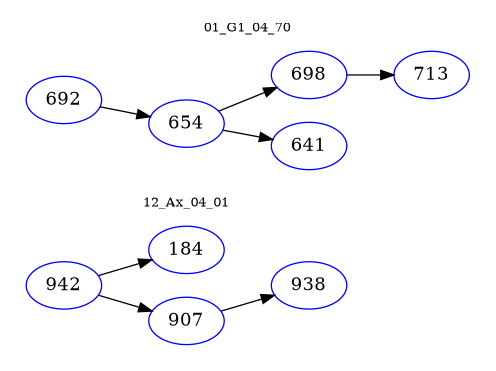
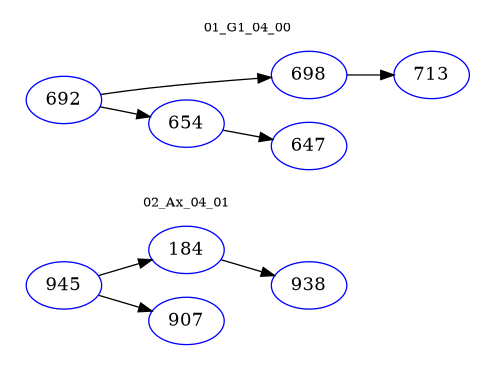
cluster "01_G1_04_70": label "01_G1_04_70" -> "01_G1_04_00"
edge "654" -> "698": now "692" -> "698"
node "641": label "641" -> "647"
cluster "12_Ax_04_01": label "12_Ax_04_01" -> "02_Ax_04_01"
node "942": label "942" -> "945"
edge "907" -> "938": now "184" -> "938"
